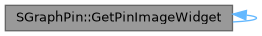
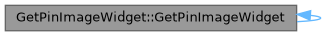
node "SGraphPin::GetPinImageWidget": label "SGraphPin::GetPinImageWidget" -> "GetPinImageWidget::GetPinImageWidget"
